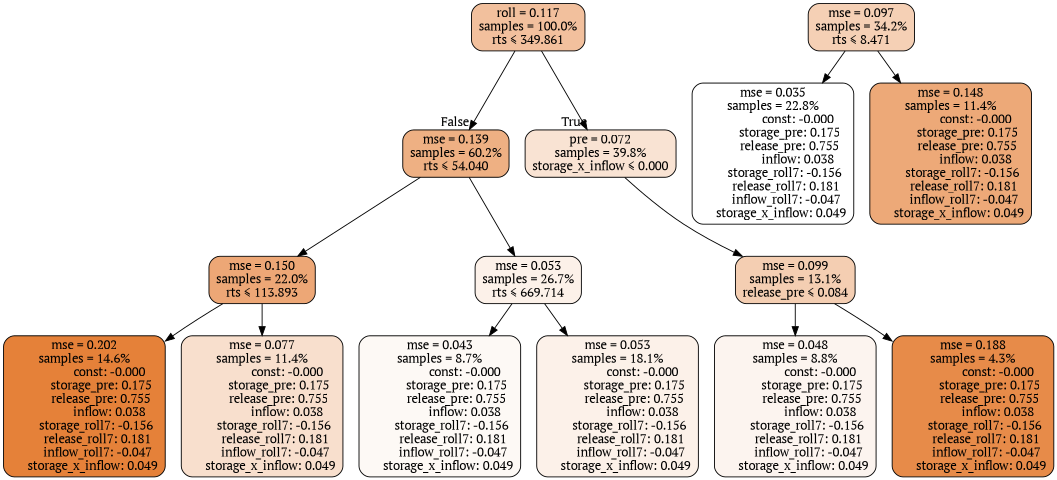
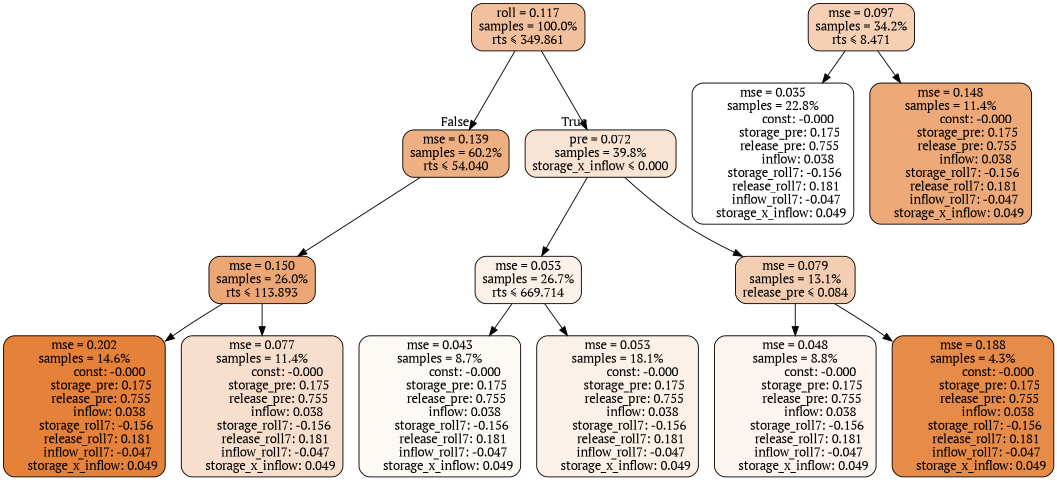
edge "mse = 0.139 samples = 60.2% rts ≤ 54.040" -> "mse = 0.053 samples = 26.7% rts ≤ 669.714": now "pre = 0.072 samples = 39.8% storage_x_inflow ≤ 0.000" -> "mse = 0.053 samples = 26.7% rts ≤ 669.714"
node "mse = 0.150 samples = 22.0% rts ≤ 113.893": label "mse = 0.150 samples = 22.0% rts ≤ 113.893" -> "mse = 0.150 samples = 26.0% rts ≤ 113.893"
node "mse = 0.099 samples = 13.1% release_pre ≤ 0.084": label "mse = 0.099 samples = 13.1% release_pre ≤ 0.084" -> "mse = 0.079 samples = 13.1% release_pre ≤ 0.084"
